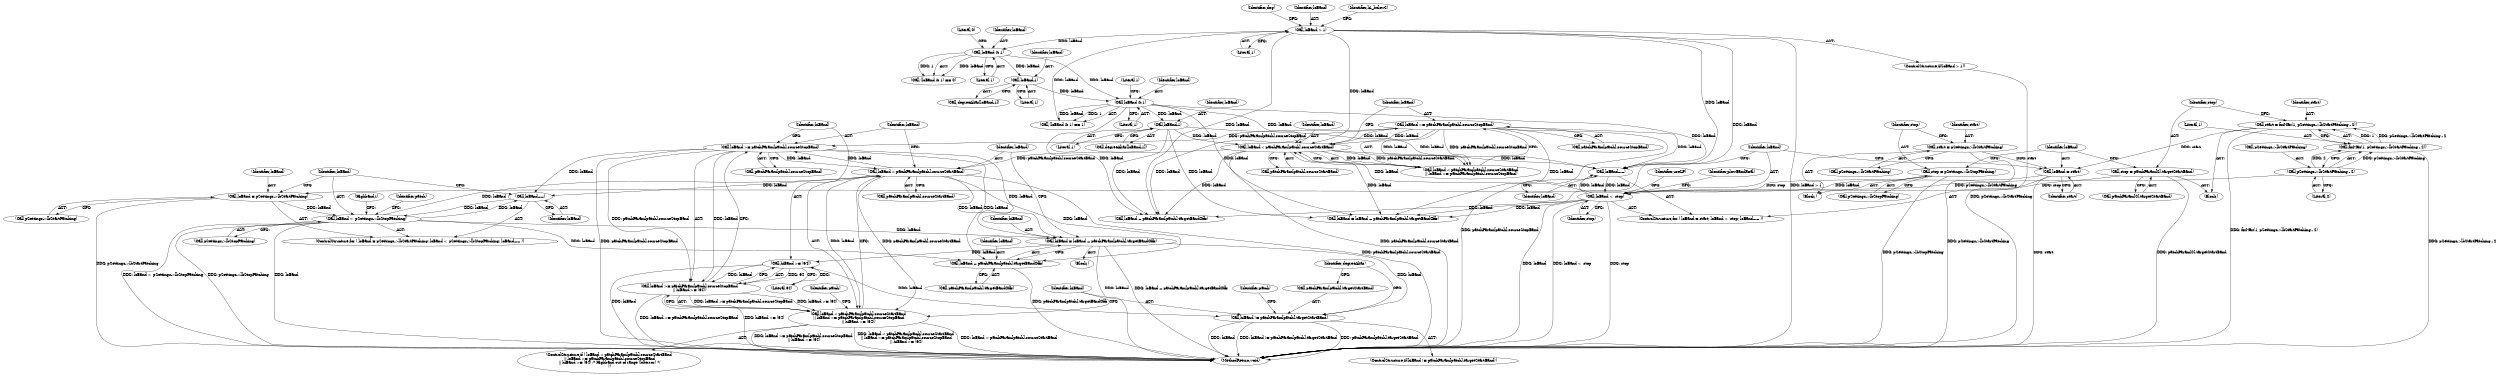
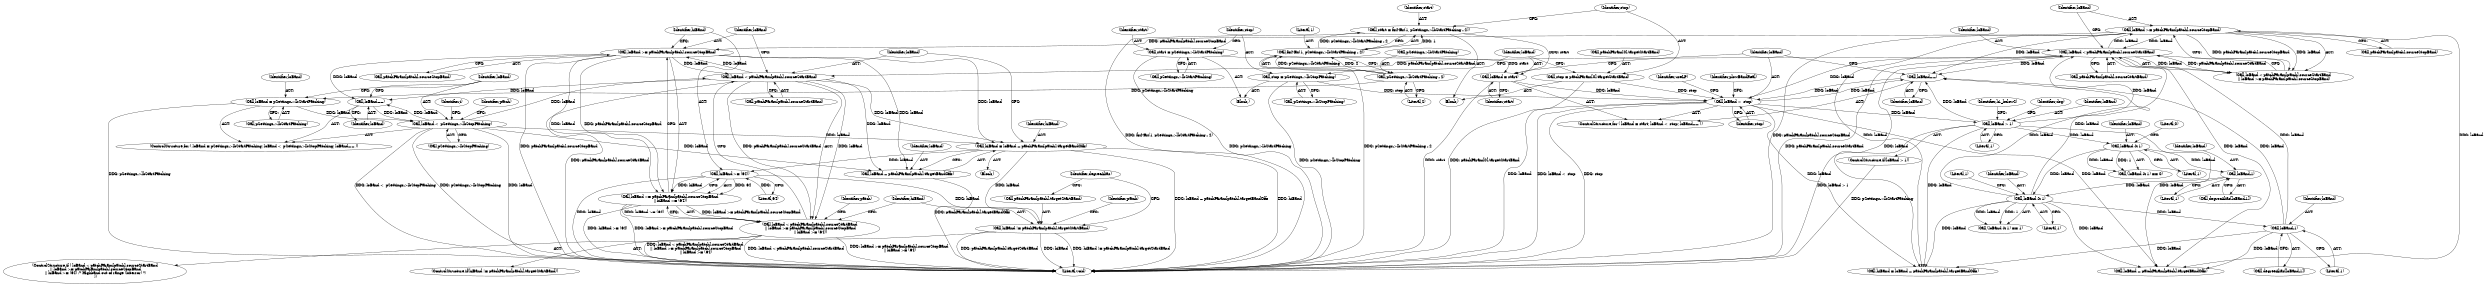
edge "(Call,(loBand & 1) == 1)" -> "(Call,loBand > 1)": now "(Call,loBand <  stop)" -> "(Call,loBand > 1)"
edge "(Call,stop = patchParam[0].targetStartBand)" -> "(Call,patchParam[0].targetStartBand)": removed, label "CFG:"
node "(Highband,i)": label "(Highband,i)" -> "(Identifier,i)"
node "(Call,patchParam[patch].targetBandOffs)": removed
node "(MethodReturn,void)": label "(MethodReturn,void)" -> "(Literal,void)"
